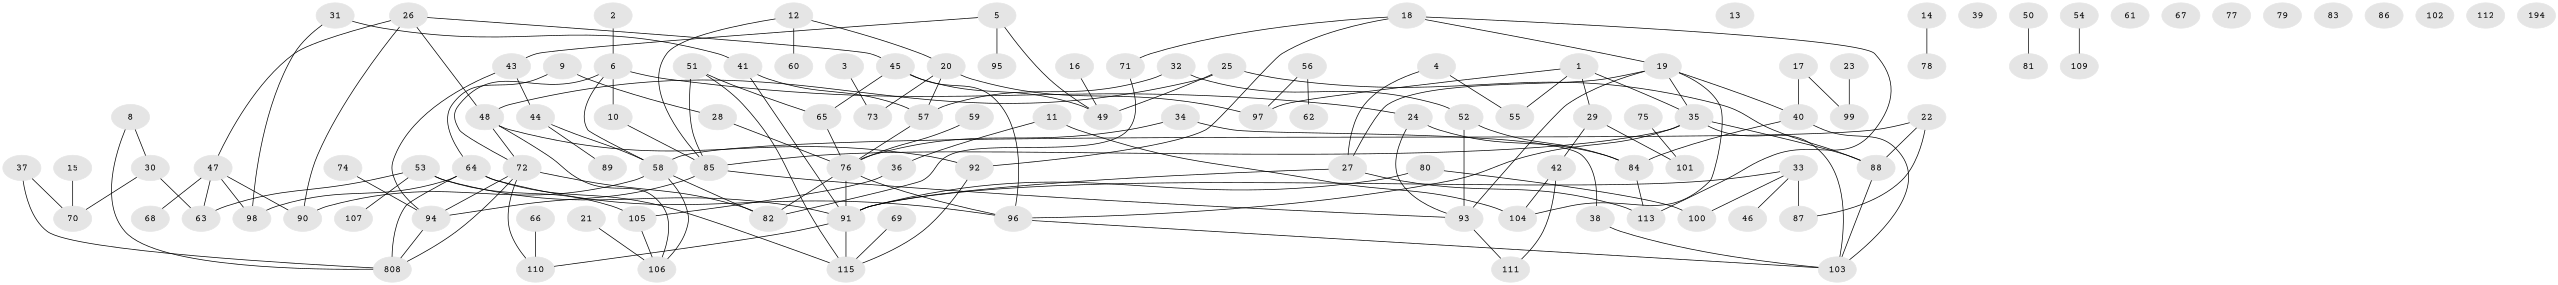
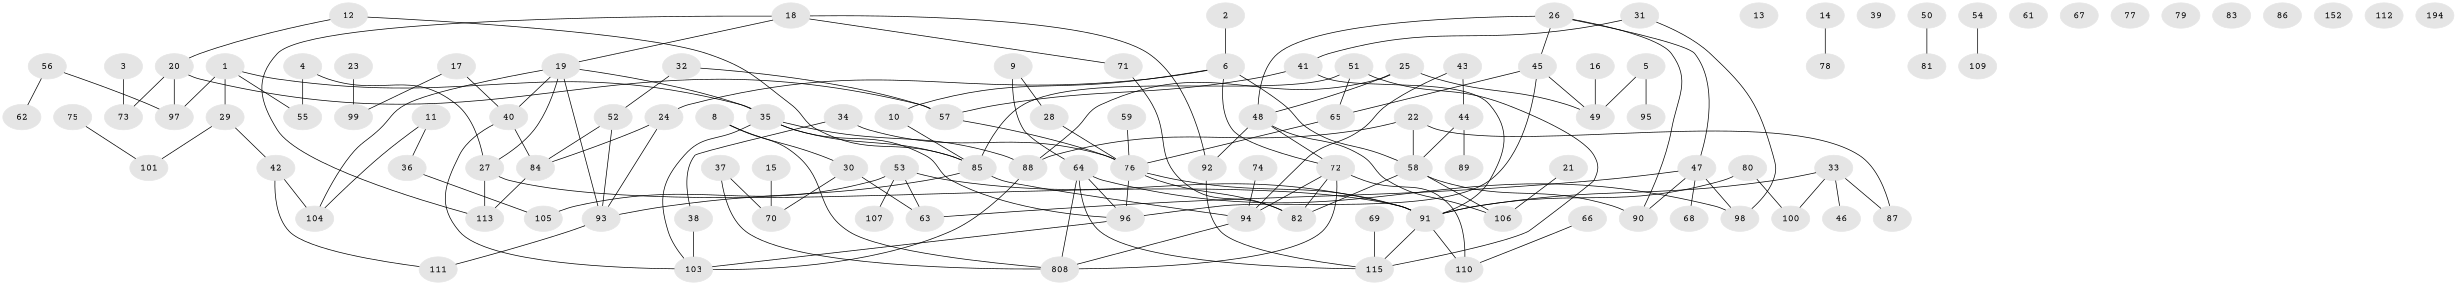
node "102": label "102" -> "152"
edge "5" -- "43": removed
node "60": removed
edge "105" -- "106": removed
